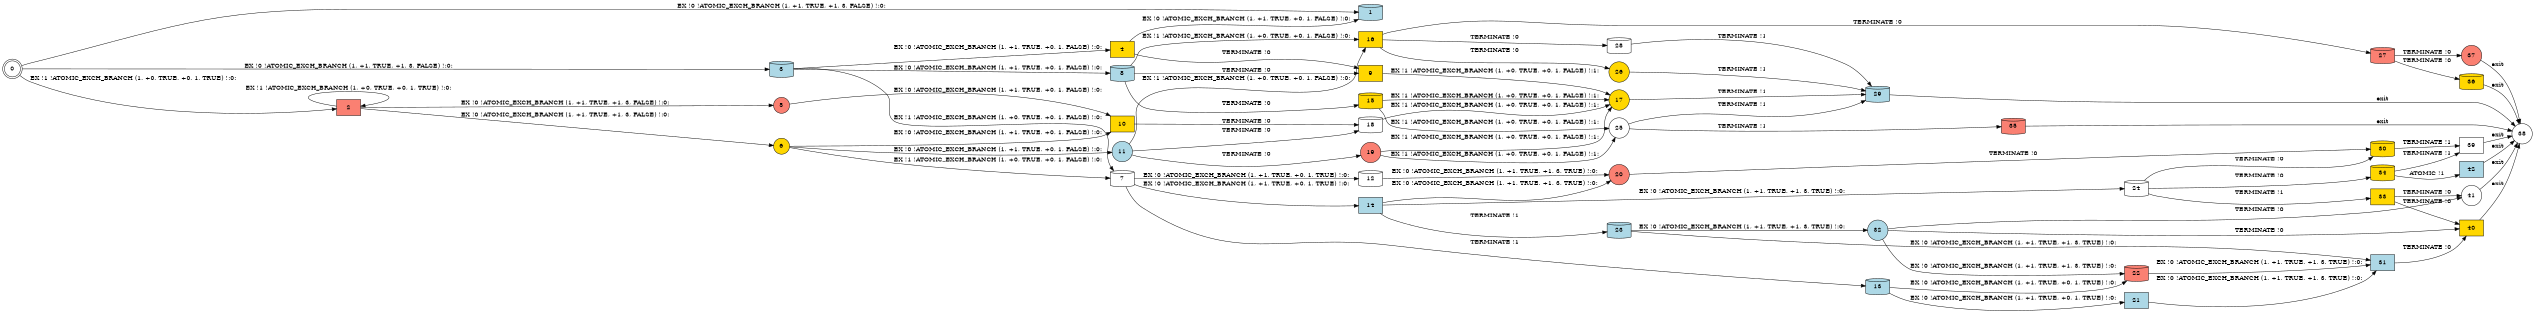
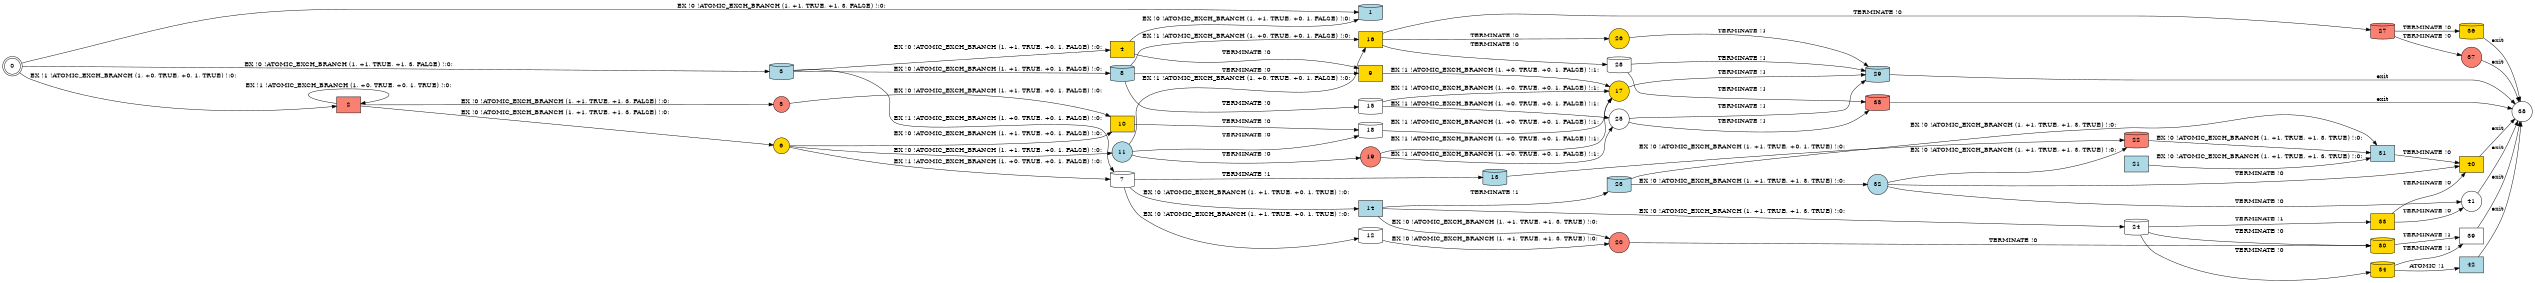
edge "28" -> "35": added, label "TERMINATE !1"
node "15": fillcolor gold -> white
edge "13" -> "21": removed, label "EX !0 !ATOMIC_EXCH_BRANCH (1, +1, TRUE, +0, 1, TRUE) !:0:"
